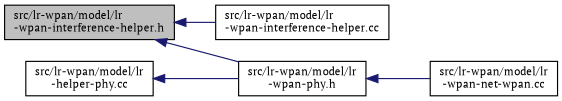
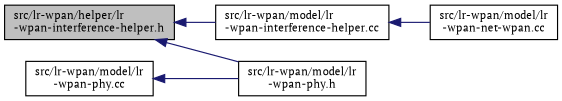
node "src/lr-wpan/model/lr -wpan-interference-helper.h": label "src/lr-wpan/model/lr -wpan-interference-helper.h" -> "src/lr-wpan/helper/lr -wpan-interference-helper.h"
node "src/lr-wpan/model/lr -helper-phy.cc": label "src/lr-wpan/model/lr -helper-phy.cc" -> "src/lr-wpan/model/lr -wpan-phy.cc"
edge "src/lr-wpan/model/lr -wpan-net-wpan.cc" -> "src/lr-wpan/model/lr -wpan-phy.h": now "src/lr-wpan/model/lr -wpan-net-wpan.cc" -> "src/lr-wpan/model/lr -wpan-interference-helper.cc"
